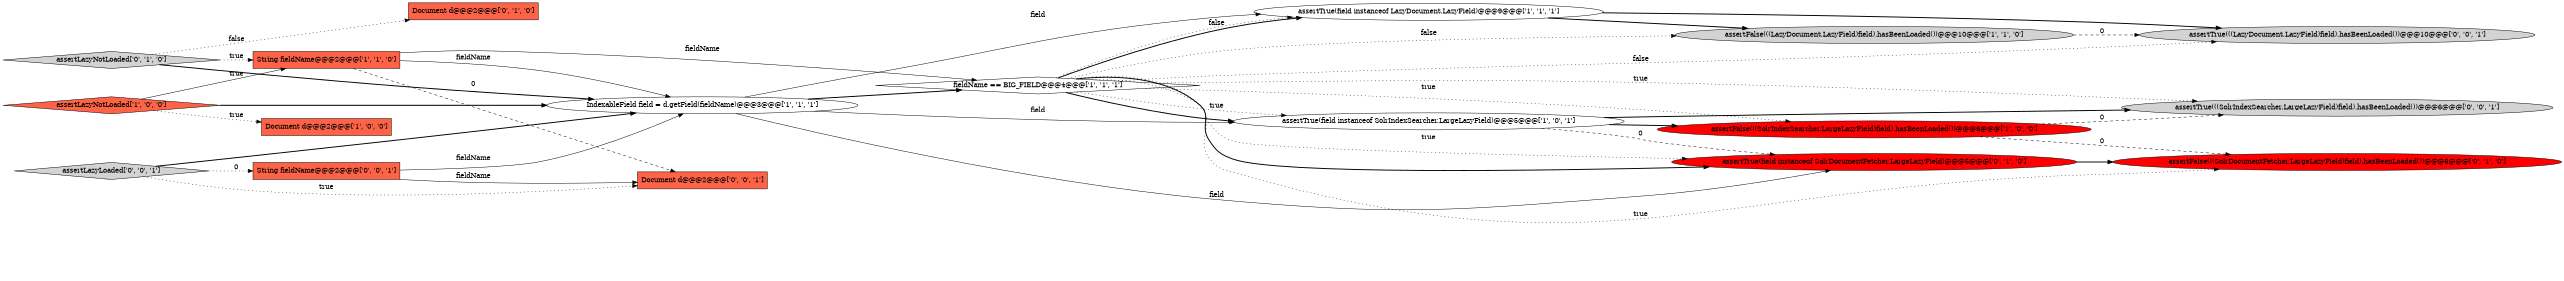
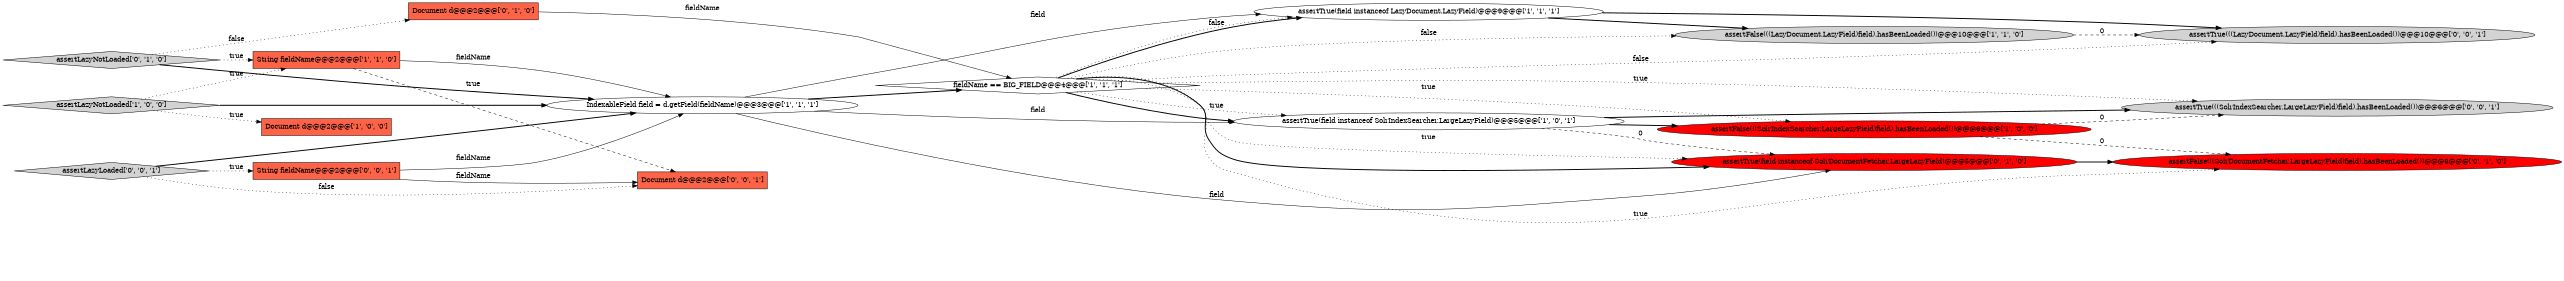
edge "String fieldName@@@2@@@['1', '1', '0']" -> "fieldName == BIG_FIELD@@@4@@@['1', '1', '1']": now "Document d@@@2@@@['0', '1', '0']" -> "fieldName == BIG_FIELD@@@4@@@['1', '1', '1']"
edge "assertLazyNotLoaded['1', '0', '0']" -> "String fieldName@@@2@@@['1', '1', '0']": style solid -> dotted
edge "String fieldName@@@2@@@['1', '1', '0']" -> "Document d@@@2@@@['0', '0', '1']": label "0" -> "true"
node "assertLazyNotLoaded['1', '0', '0']": fillcolor tomato -> lightgray
edge "assertLazyLoaded['0', '0', '1']" -> "String fieldName@@@2@@@['0', '0', '1']": label "0" -> "true"
edge "assertLazyLoaded['0', '0', '1']" -> "Document d@@@2@@@['0', '0', '1']": label "true" -> "false"
